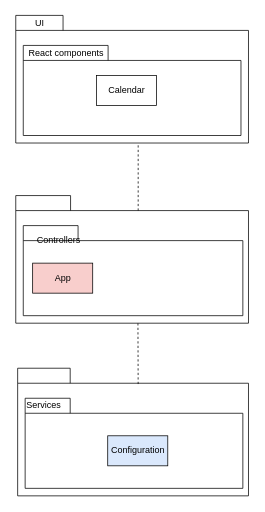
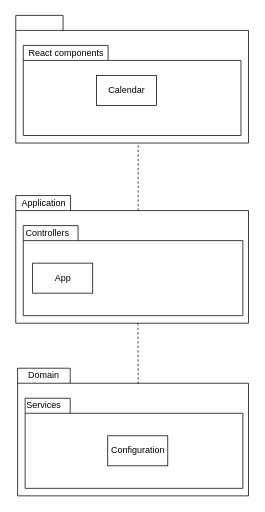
node "UI": removed
node "Application": added
node "Controllers": moved (59, 240) -> (48, 233)
node "App": fillcolor #f8cecc -> #ffffff
node "Domain": added
node "Configuration": fillcolor #dae8fc -> #ffffff
